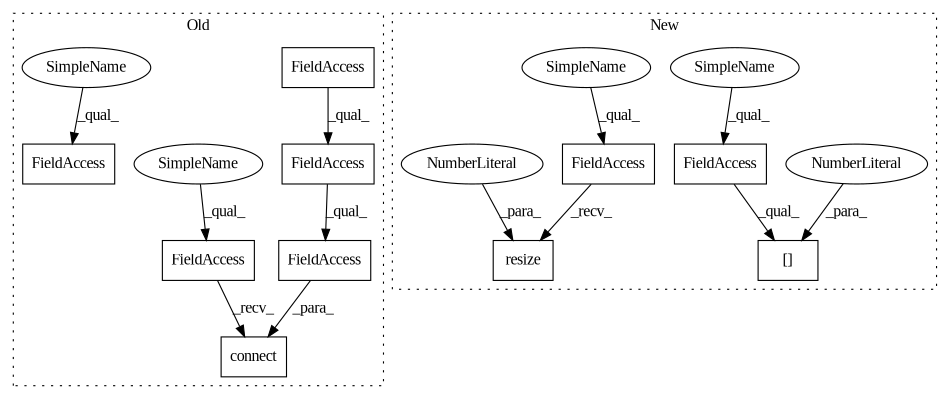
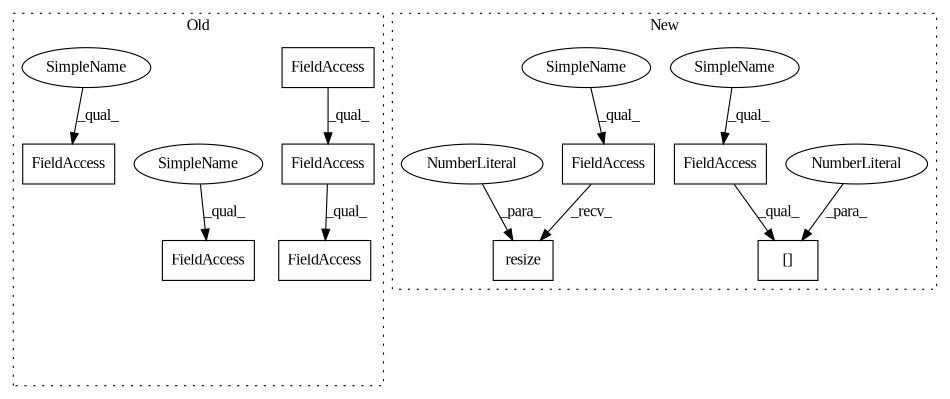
node "connect": removed
